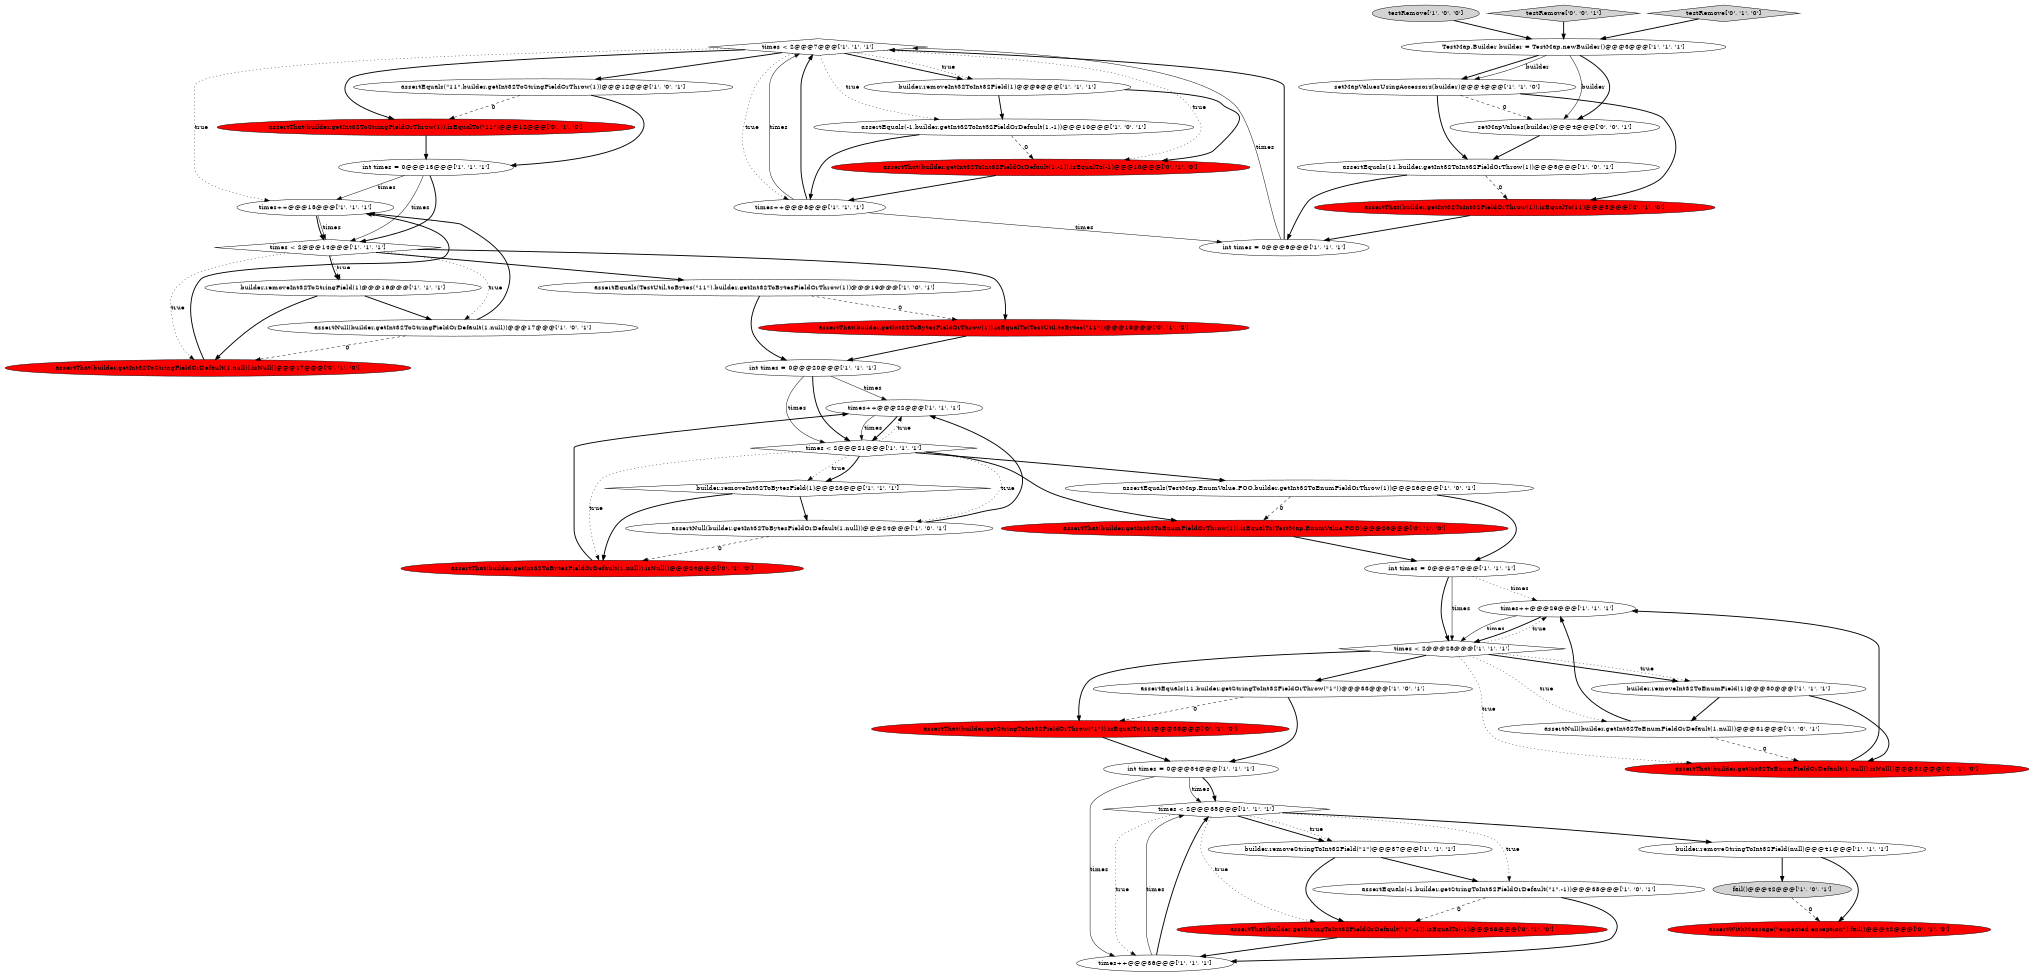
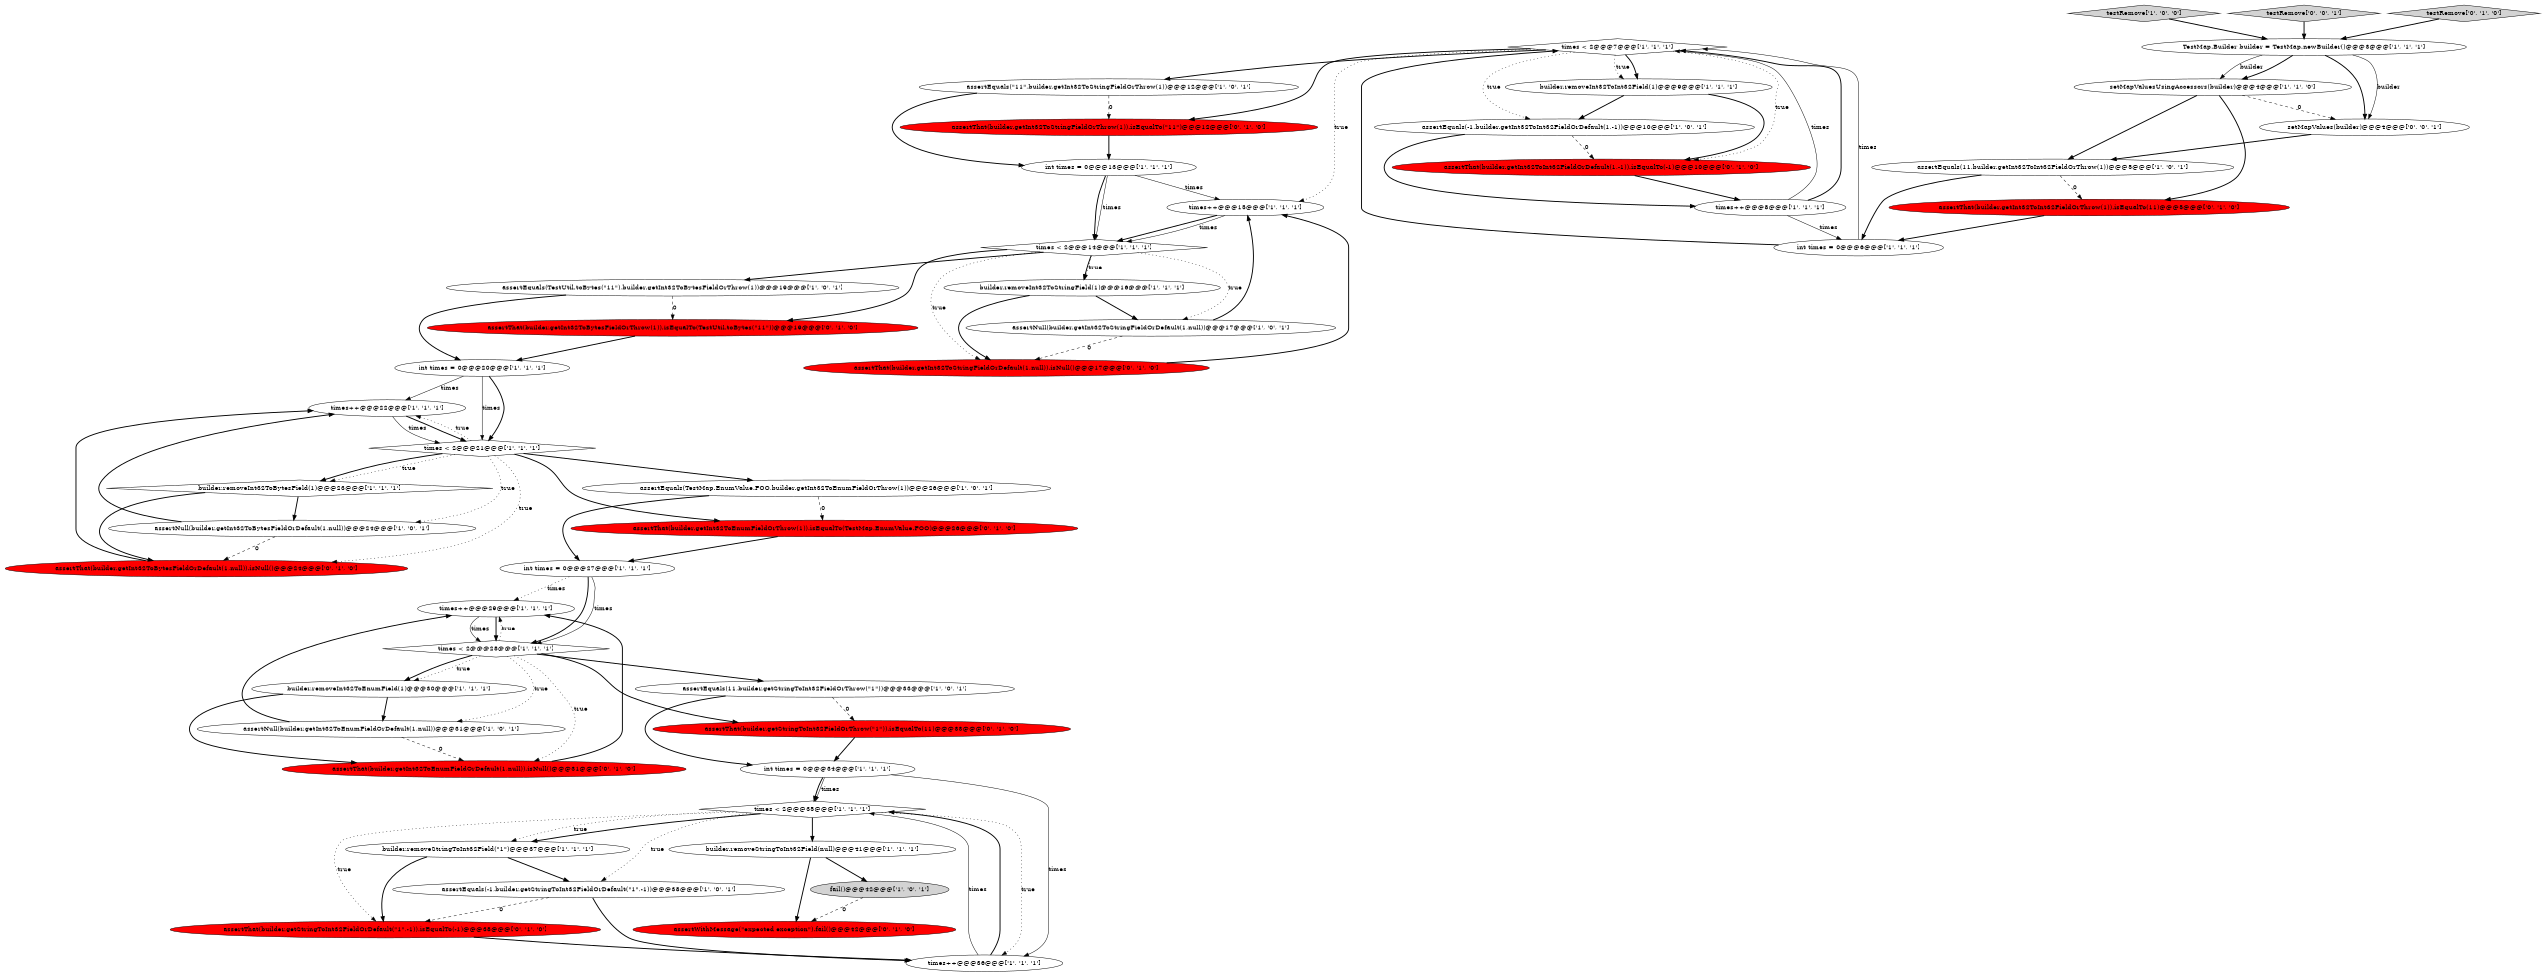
node "testRemove['1', '0', '0']": shape ellipse -> diamond
edge "times < 2@@@7@@@['1', '1', '1']" -> "times++@@@8@@@['1', '1', '1']": removed, label "true"
